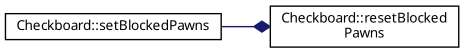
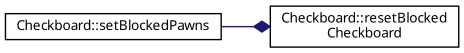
node "Checkboard::resetBlocked Pawns": label "Checkboard::resetBlocked Pawns" -> "Checkboard::resetBlocked Checkboard"
